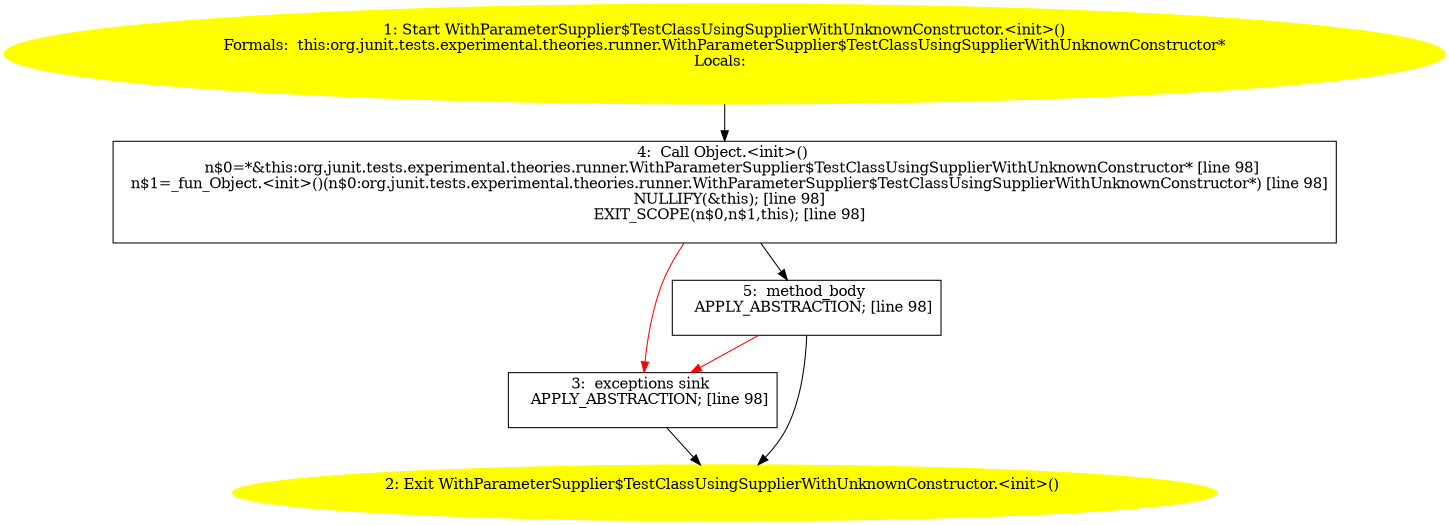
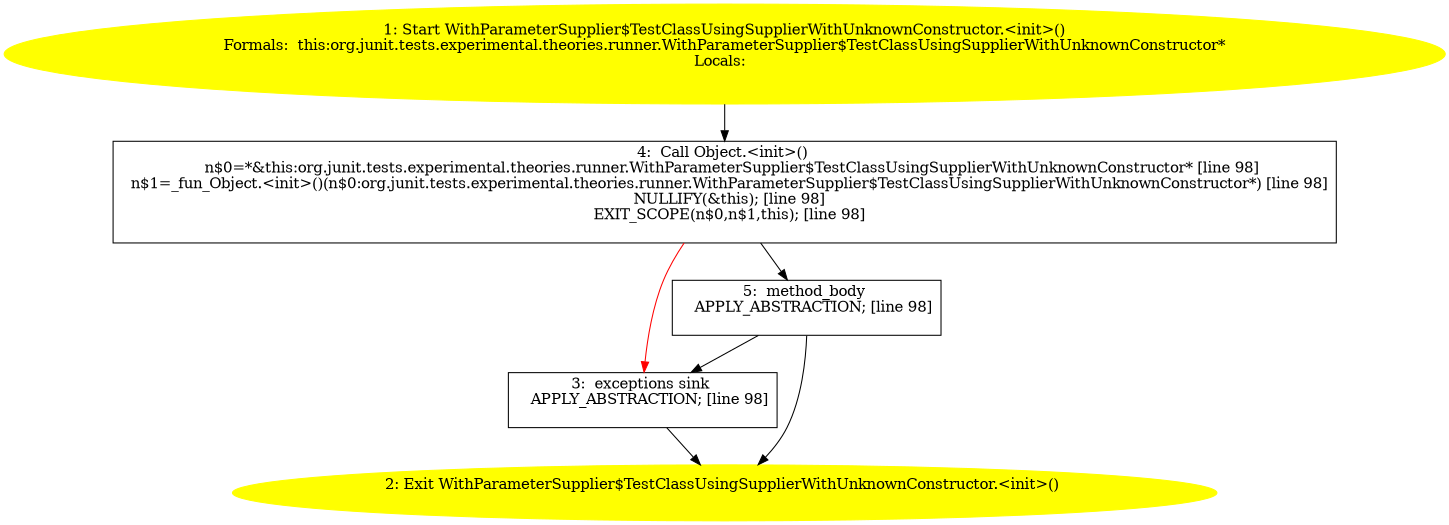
edge "5:  method_body APPLY_ABSTRACTION; [line 98]" -> "3:  exceptions sink APPLY_ABSTRACTION; [line 98]": color red -> black
